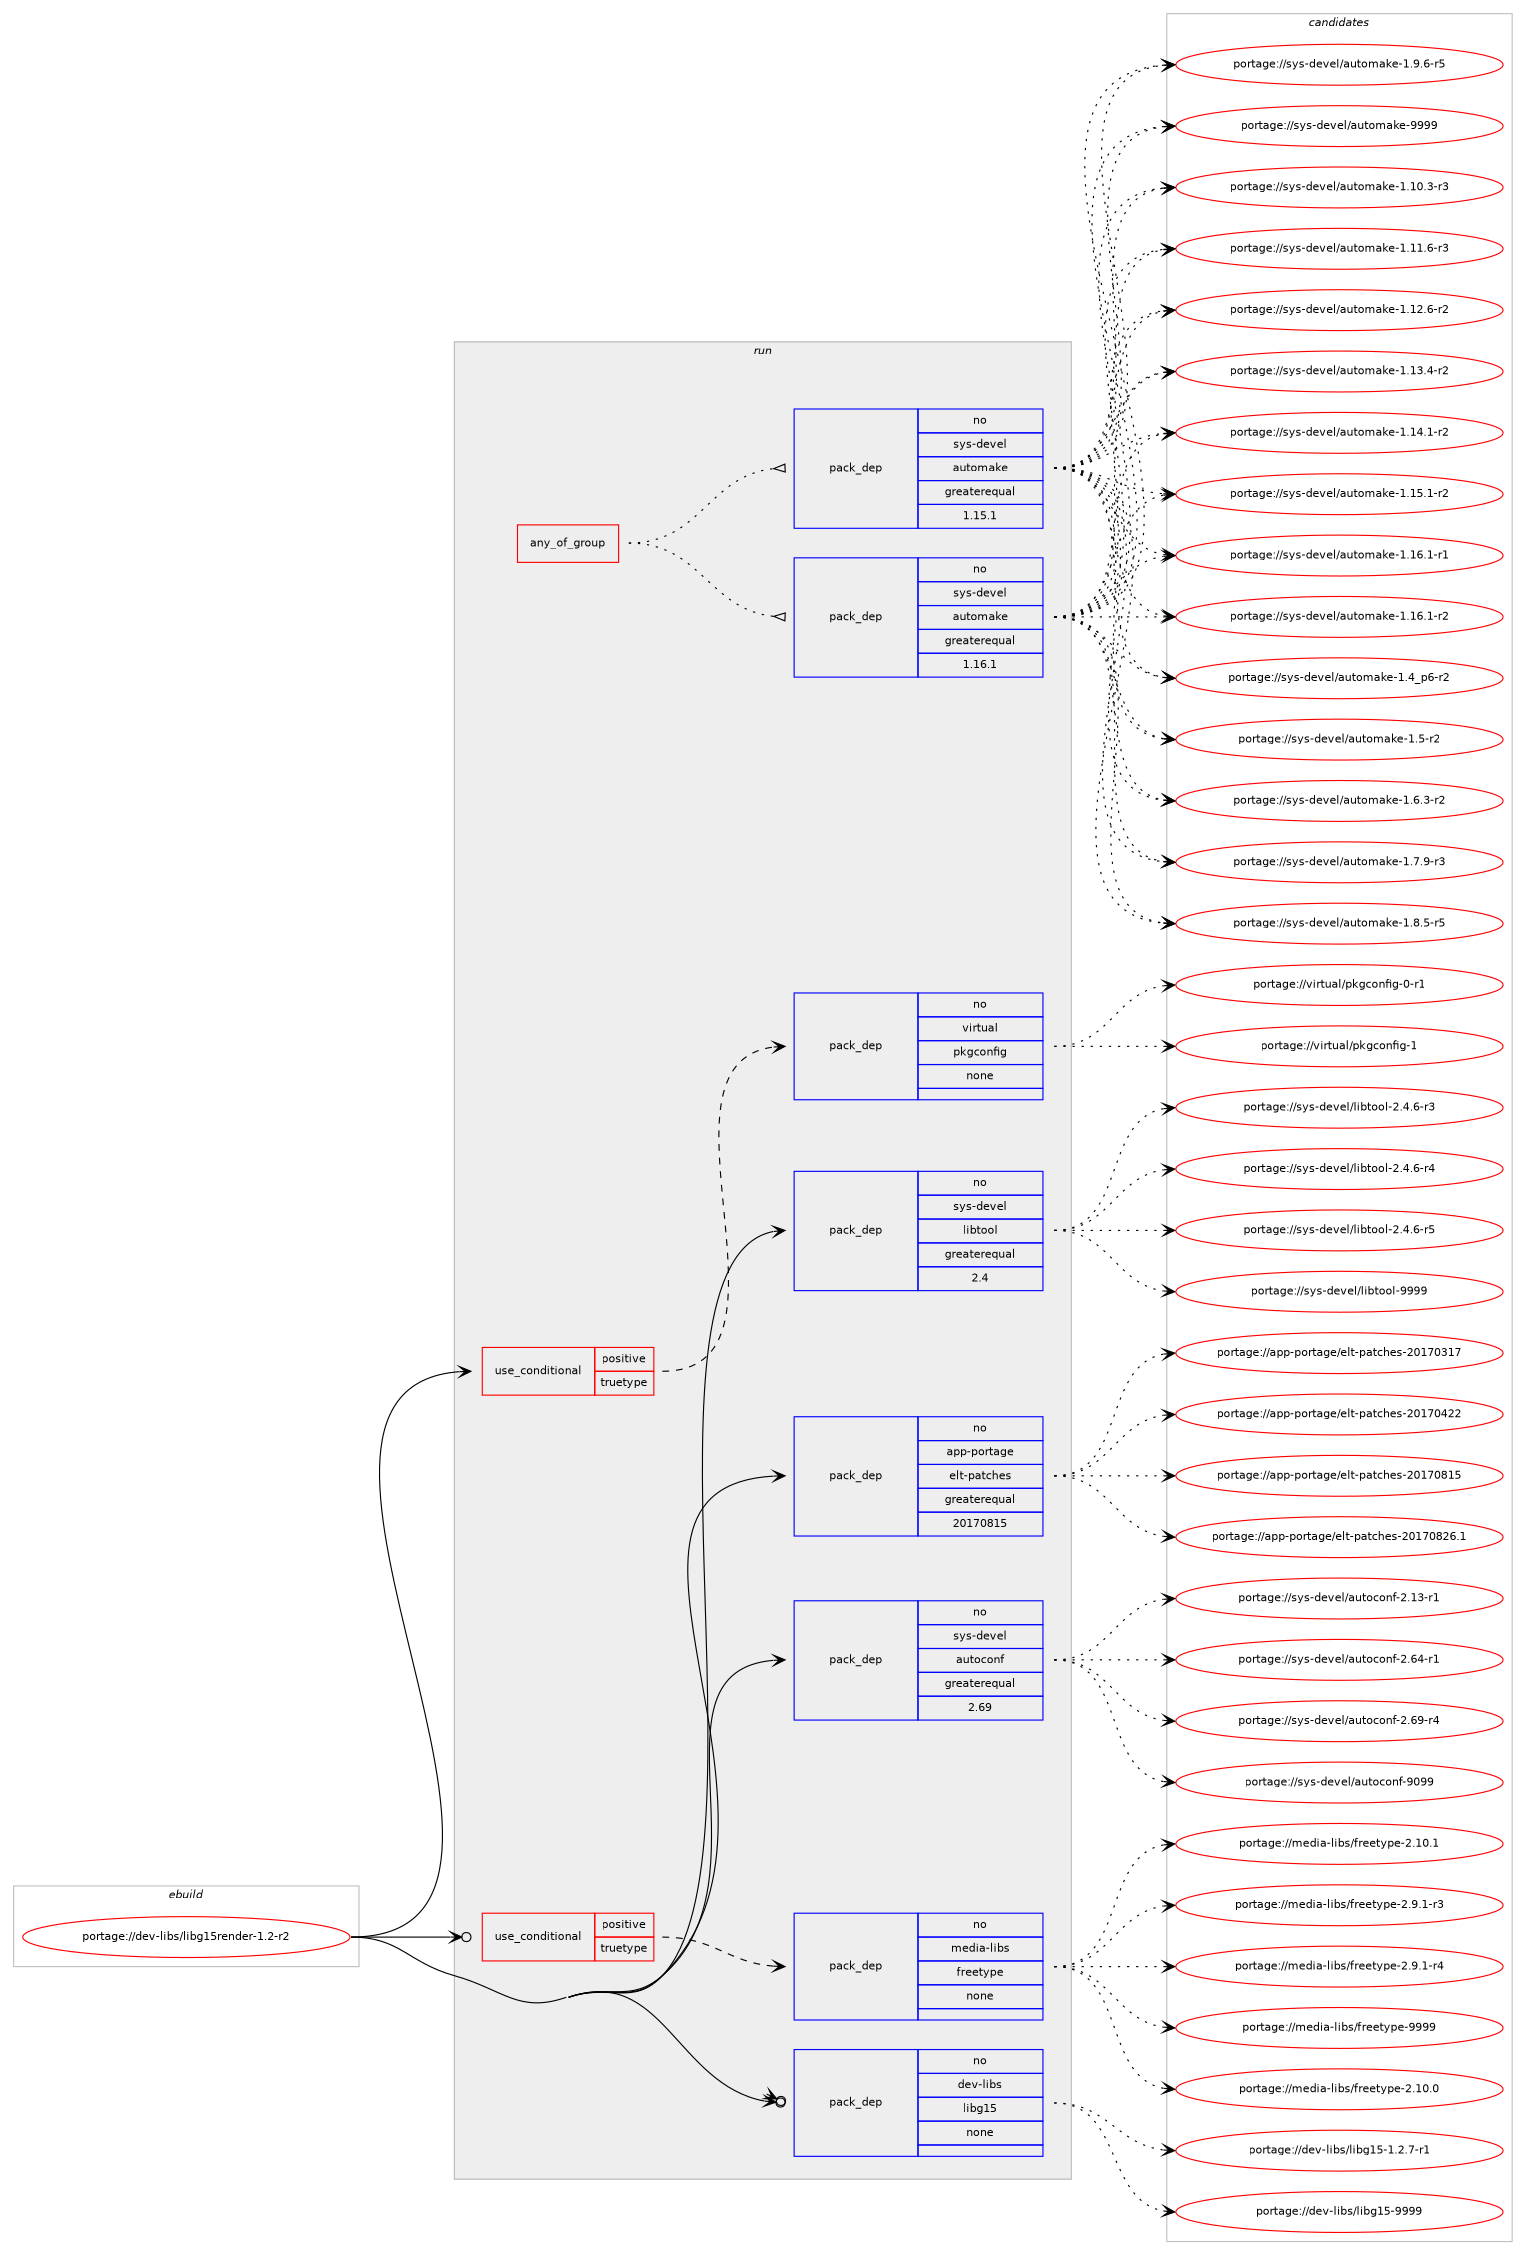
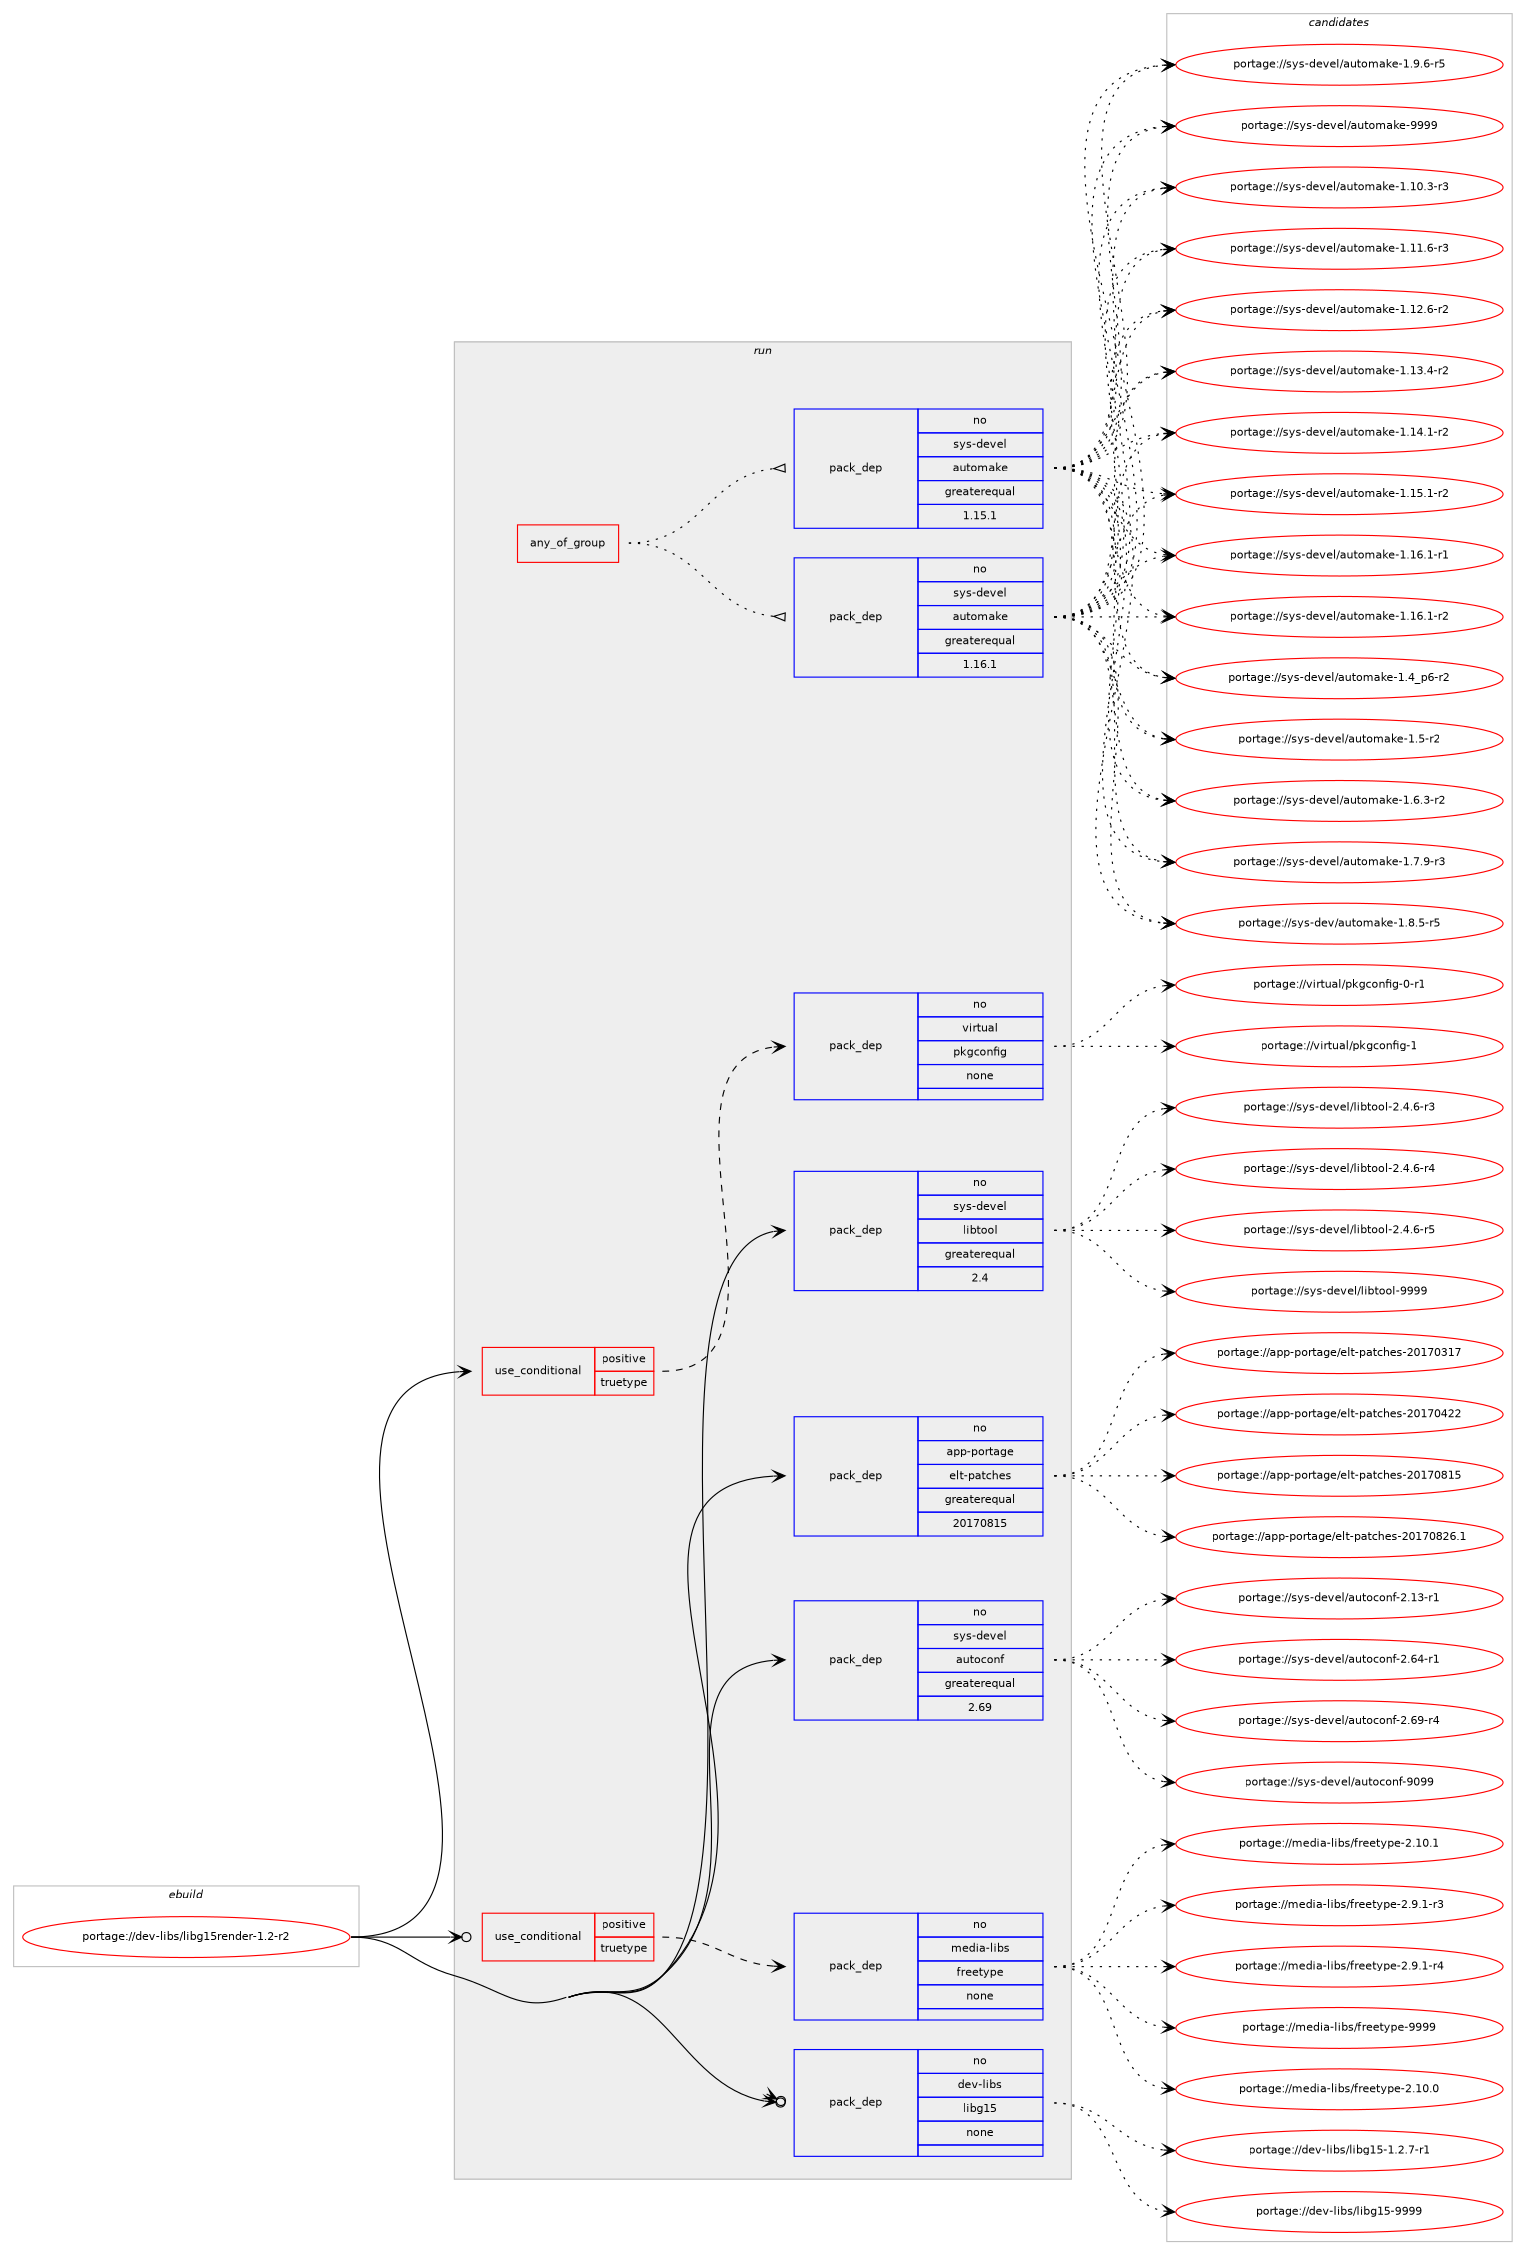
node "portage://sys-devel/automake-1.8.5-r5": label "portage://sys-devel/automake-1.8.5-r5" -> "portage://sys-dev/automake-1.8.5-r5"
